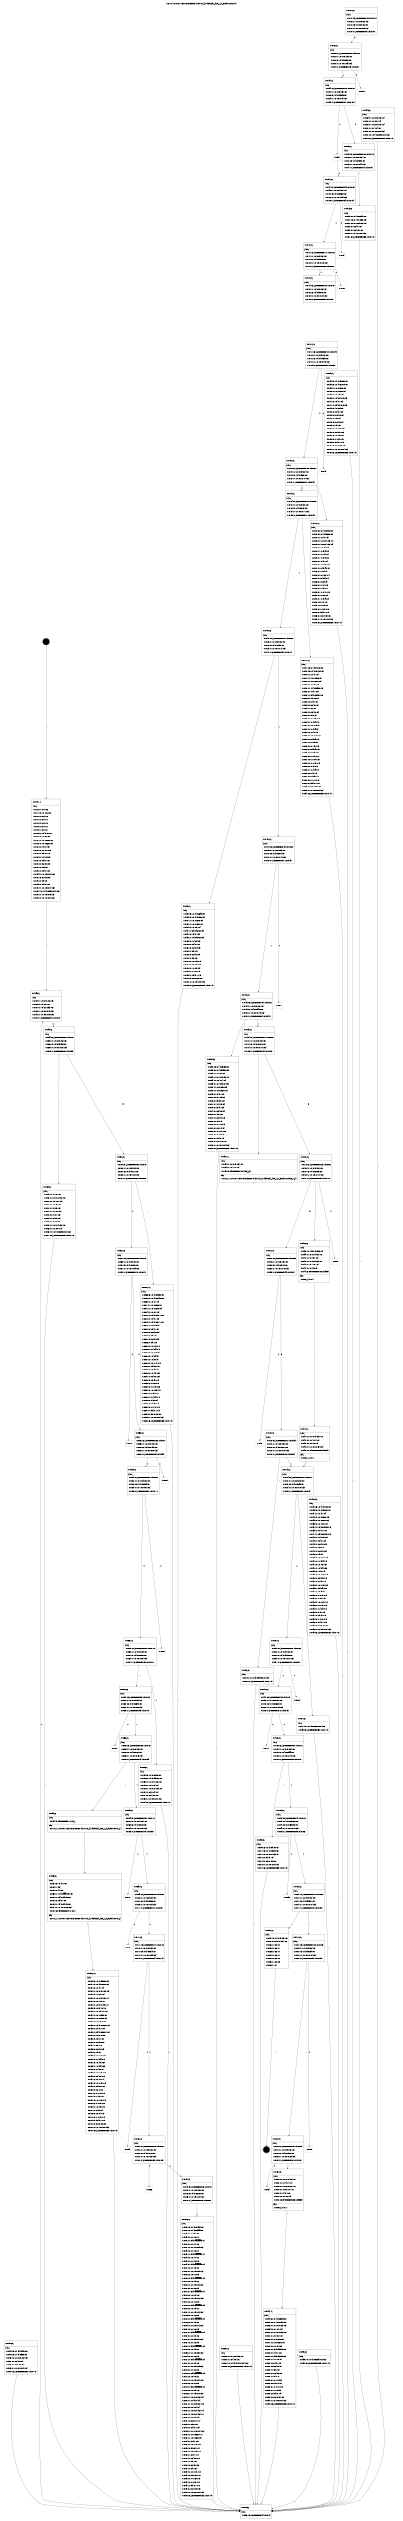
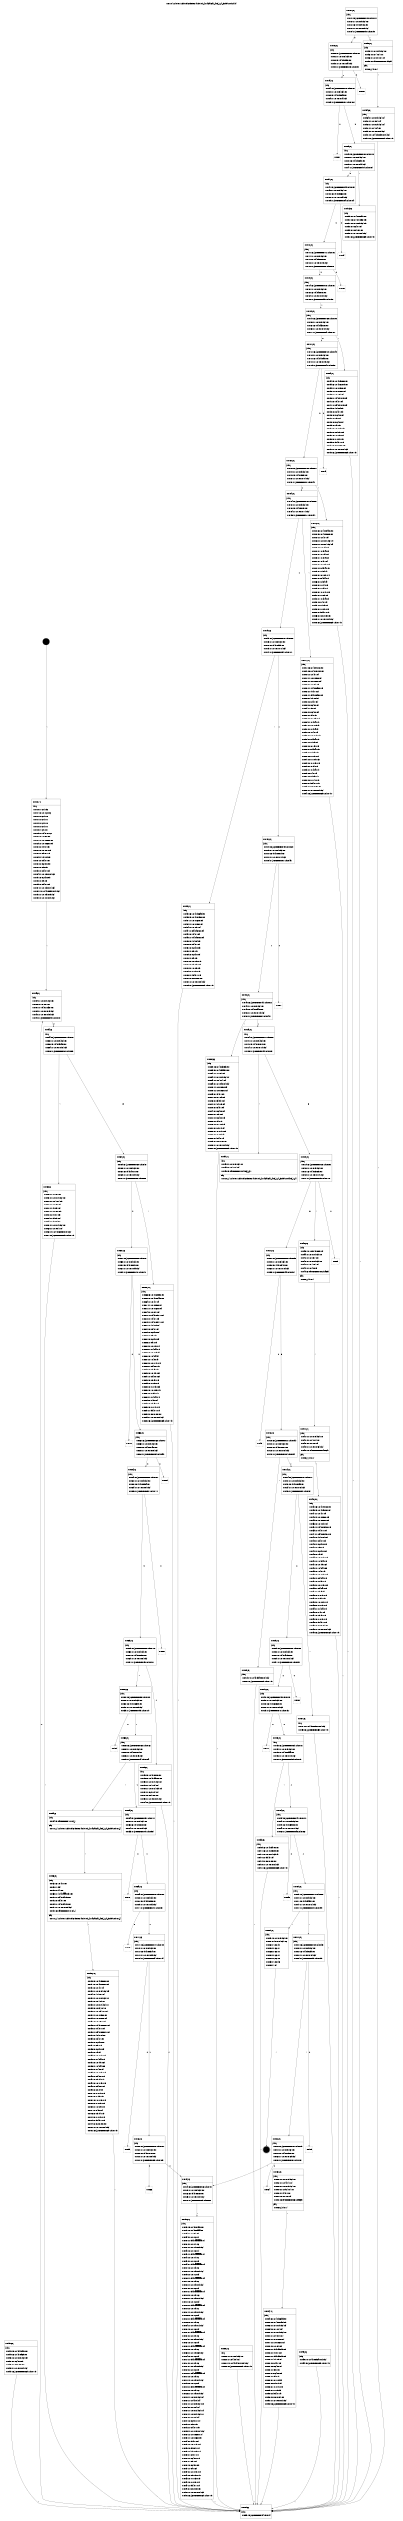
node "0x401b4c [19]": added
edge "0x4024a2" -> "0x4016f7 [28]": now "0x4016db [28]" -> "0x4016f7 [28]"
node "0x40174b [28]": added
edge "0x401f22 [21]" -> "0x40187f [28]": now "0x401f22 [21]" -> "0x401f37 [151]"
edge "0x401943 [28]" -> "0x401c32 [29]": now "0x401943 [28]" -> "0x40164f [28]"
